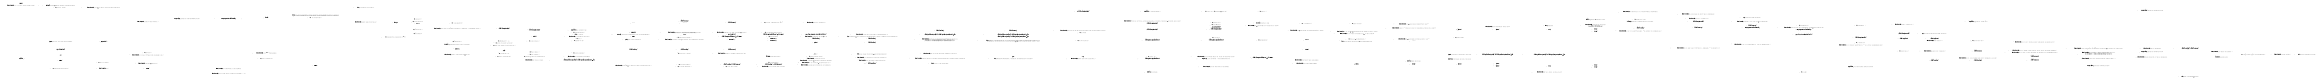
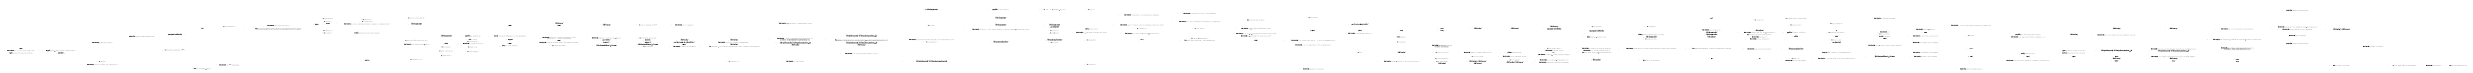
node "Pain Threshold: 你会被烧成灰烬的。或者更糟。": removed
